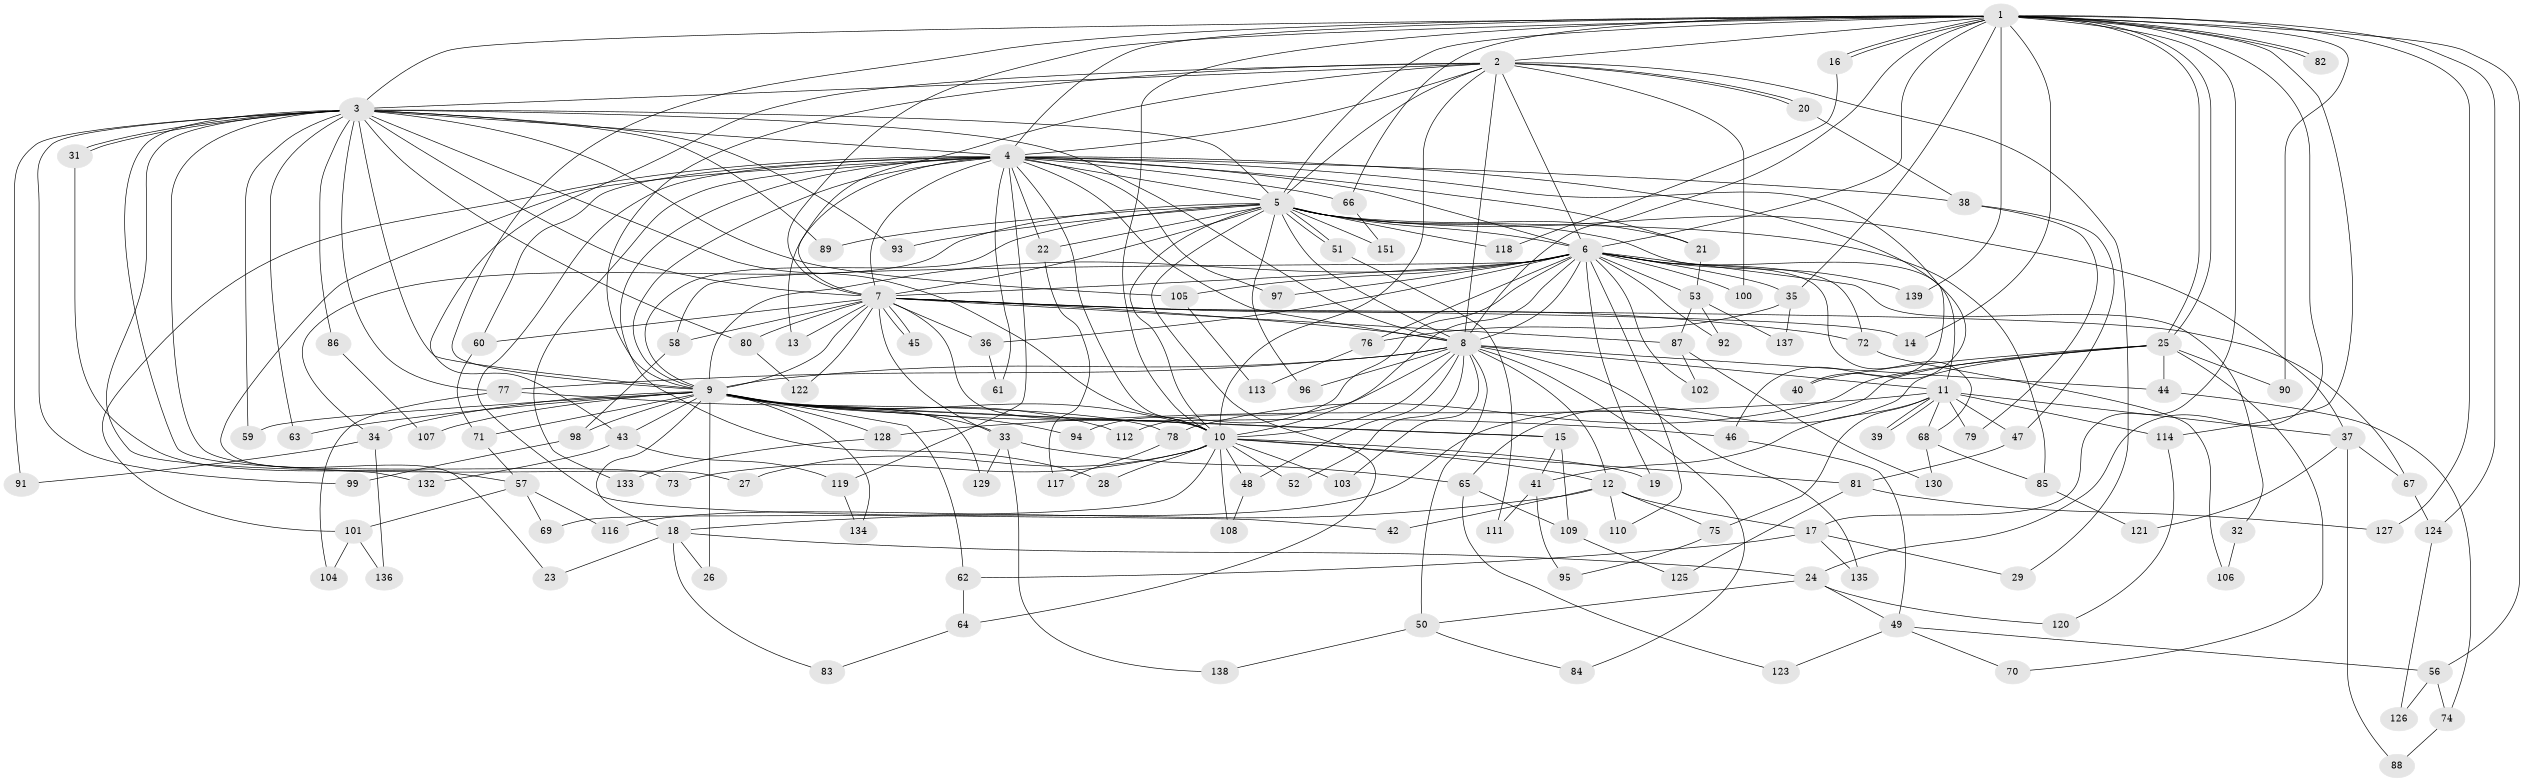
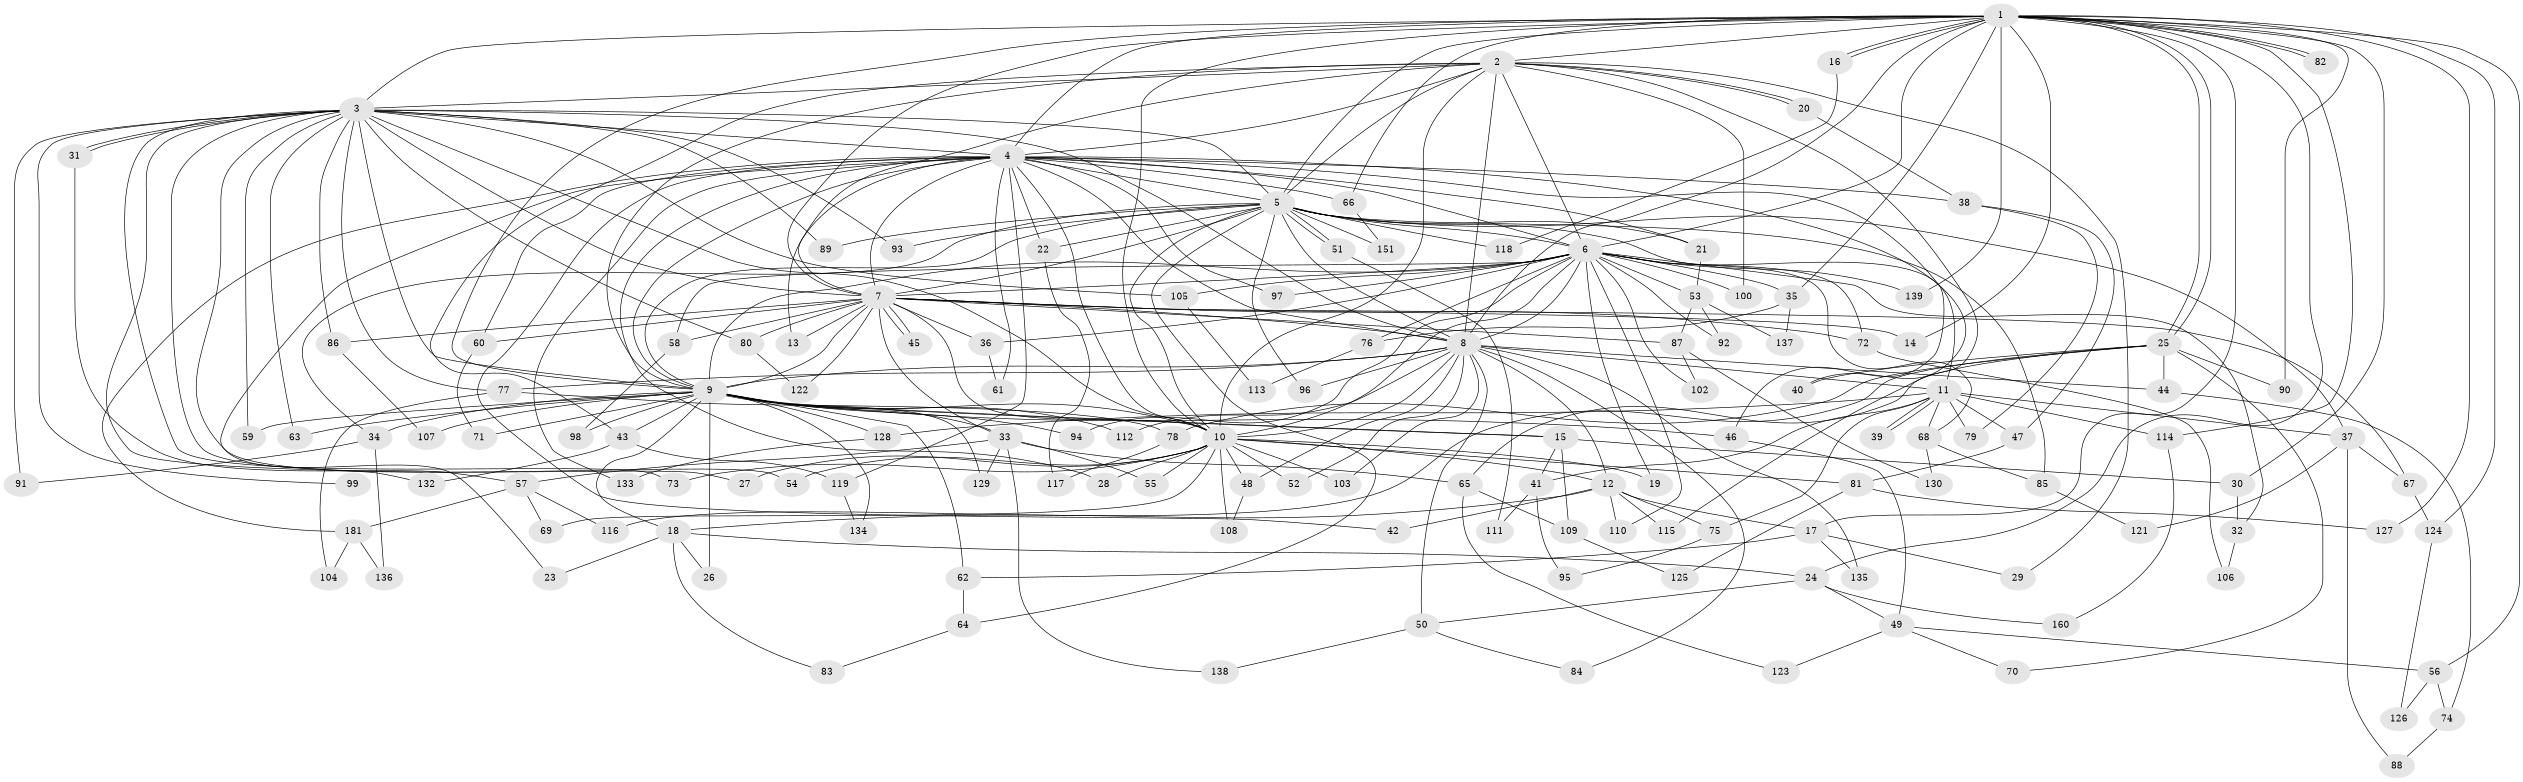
edge "7" -- "86": added
edge "98" -- "99": removed
edge "71" -- "57": now "33" -- "57"
node "54": added
node "55": added
node "30": added
node "101": label "101" -> "181"
node "115": added
node "120": label "120" -> "160"
